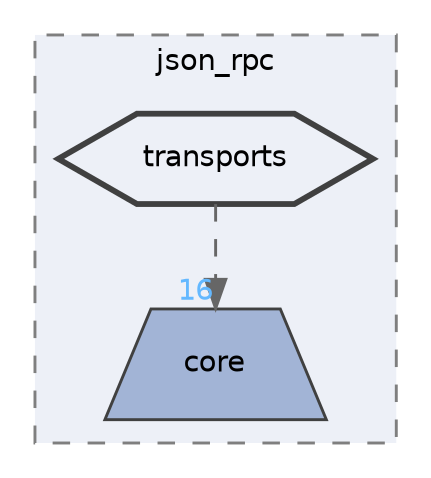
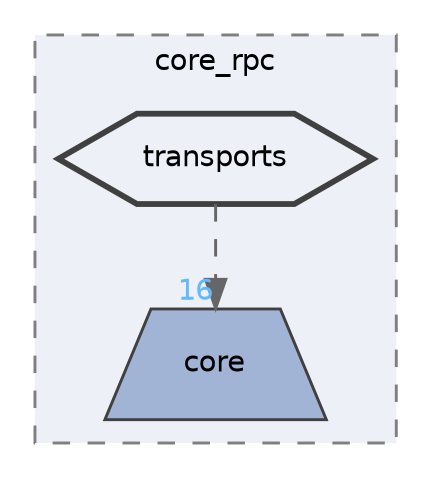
cluster "json_rpc": label "json_rpc" -> "core_rpc"
